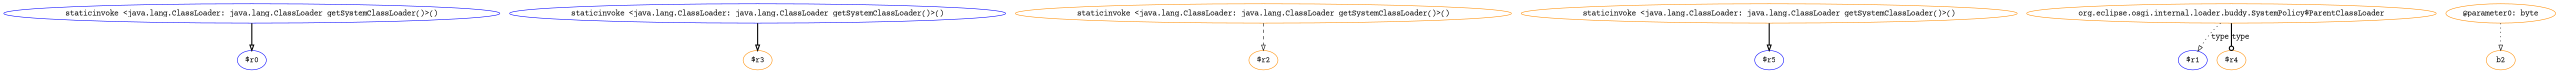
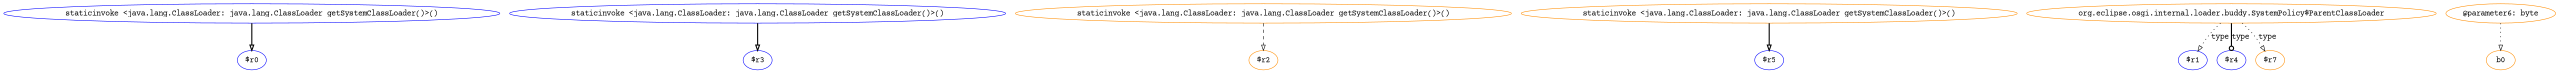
node "@parameter0: byte": label "@parameter0: byte" -> "@parameter6: byte"
node "$r3": color darkorange -> blue
node "$r4": color darkorange -> blue
node "$r7": added
node "b2": label "b2" -> "b0"
